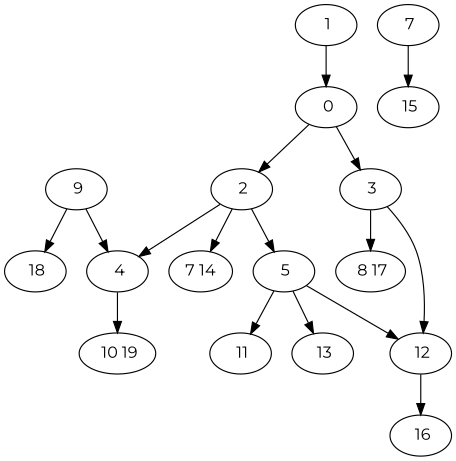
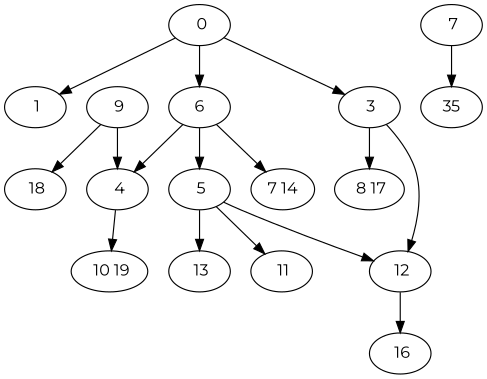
edge "1" -> "0": reversed
node "15": label "15" -> "35"
node "2": label "2" -> "6"
